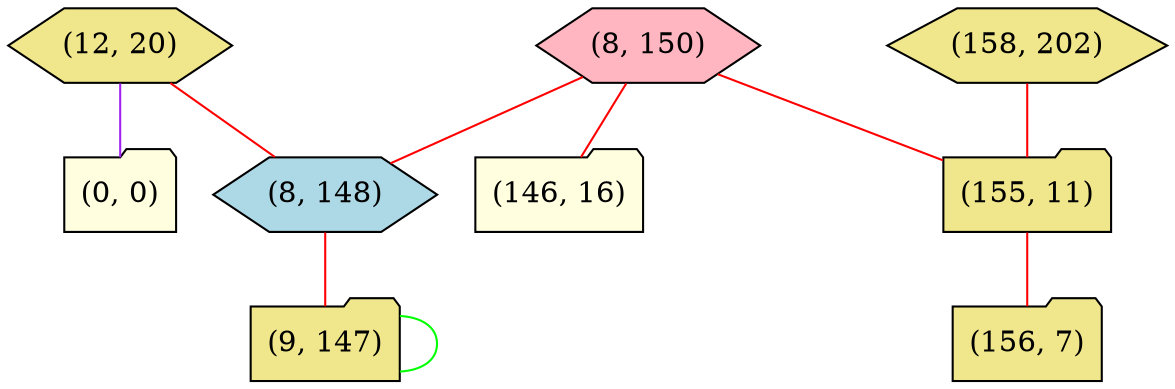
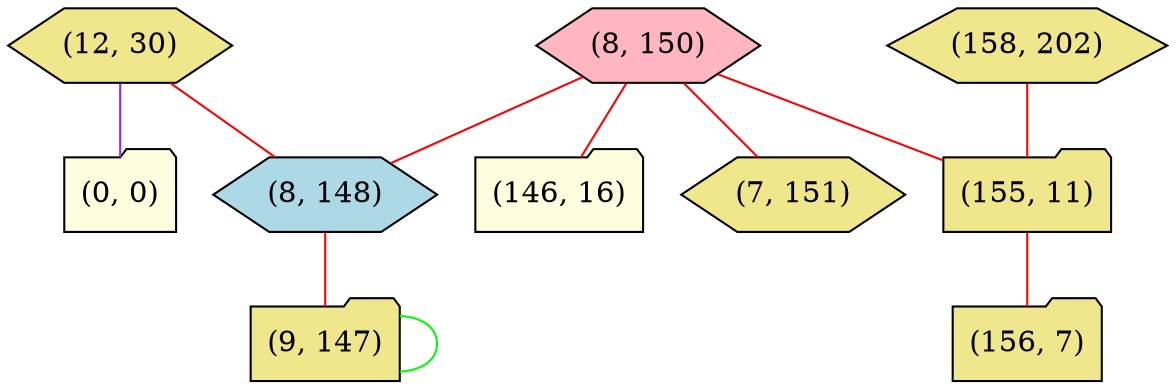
node "(12, 20)": label "(12, 20)" -> "(12, 30)"
node "(7, 151)": added
